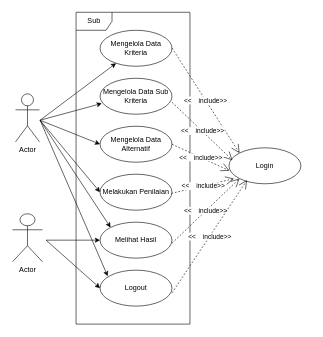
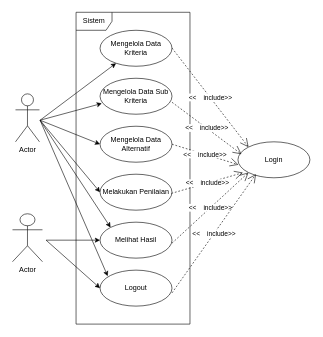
node "Sub": label "Sub" -> "Sistem"
node "Login": moved (265, 166) -> (274, 160)
